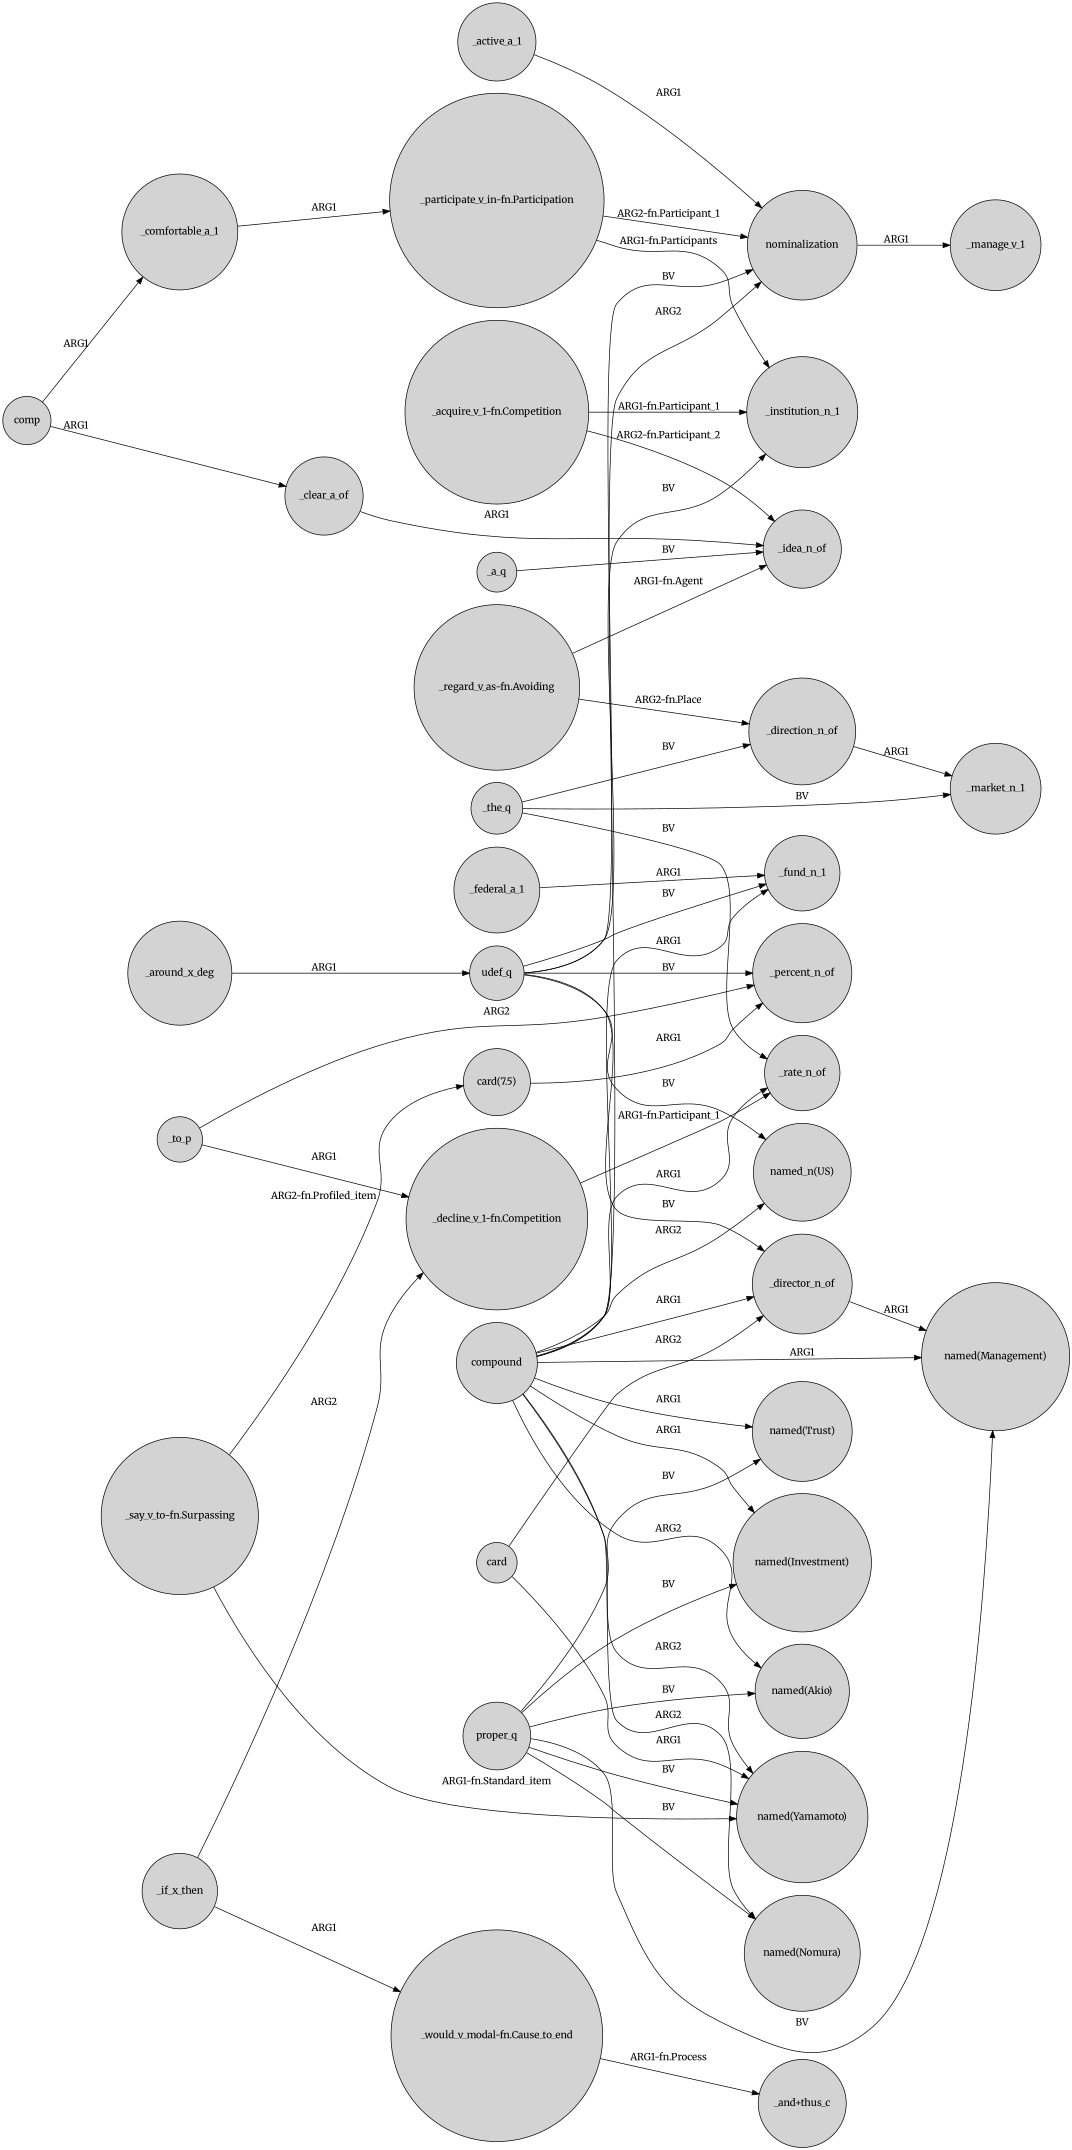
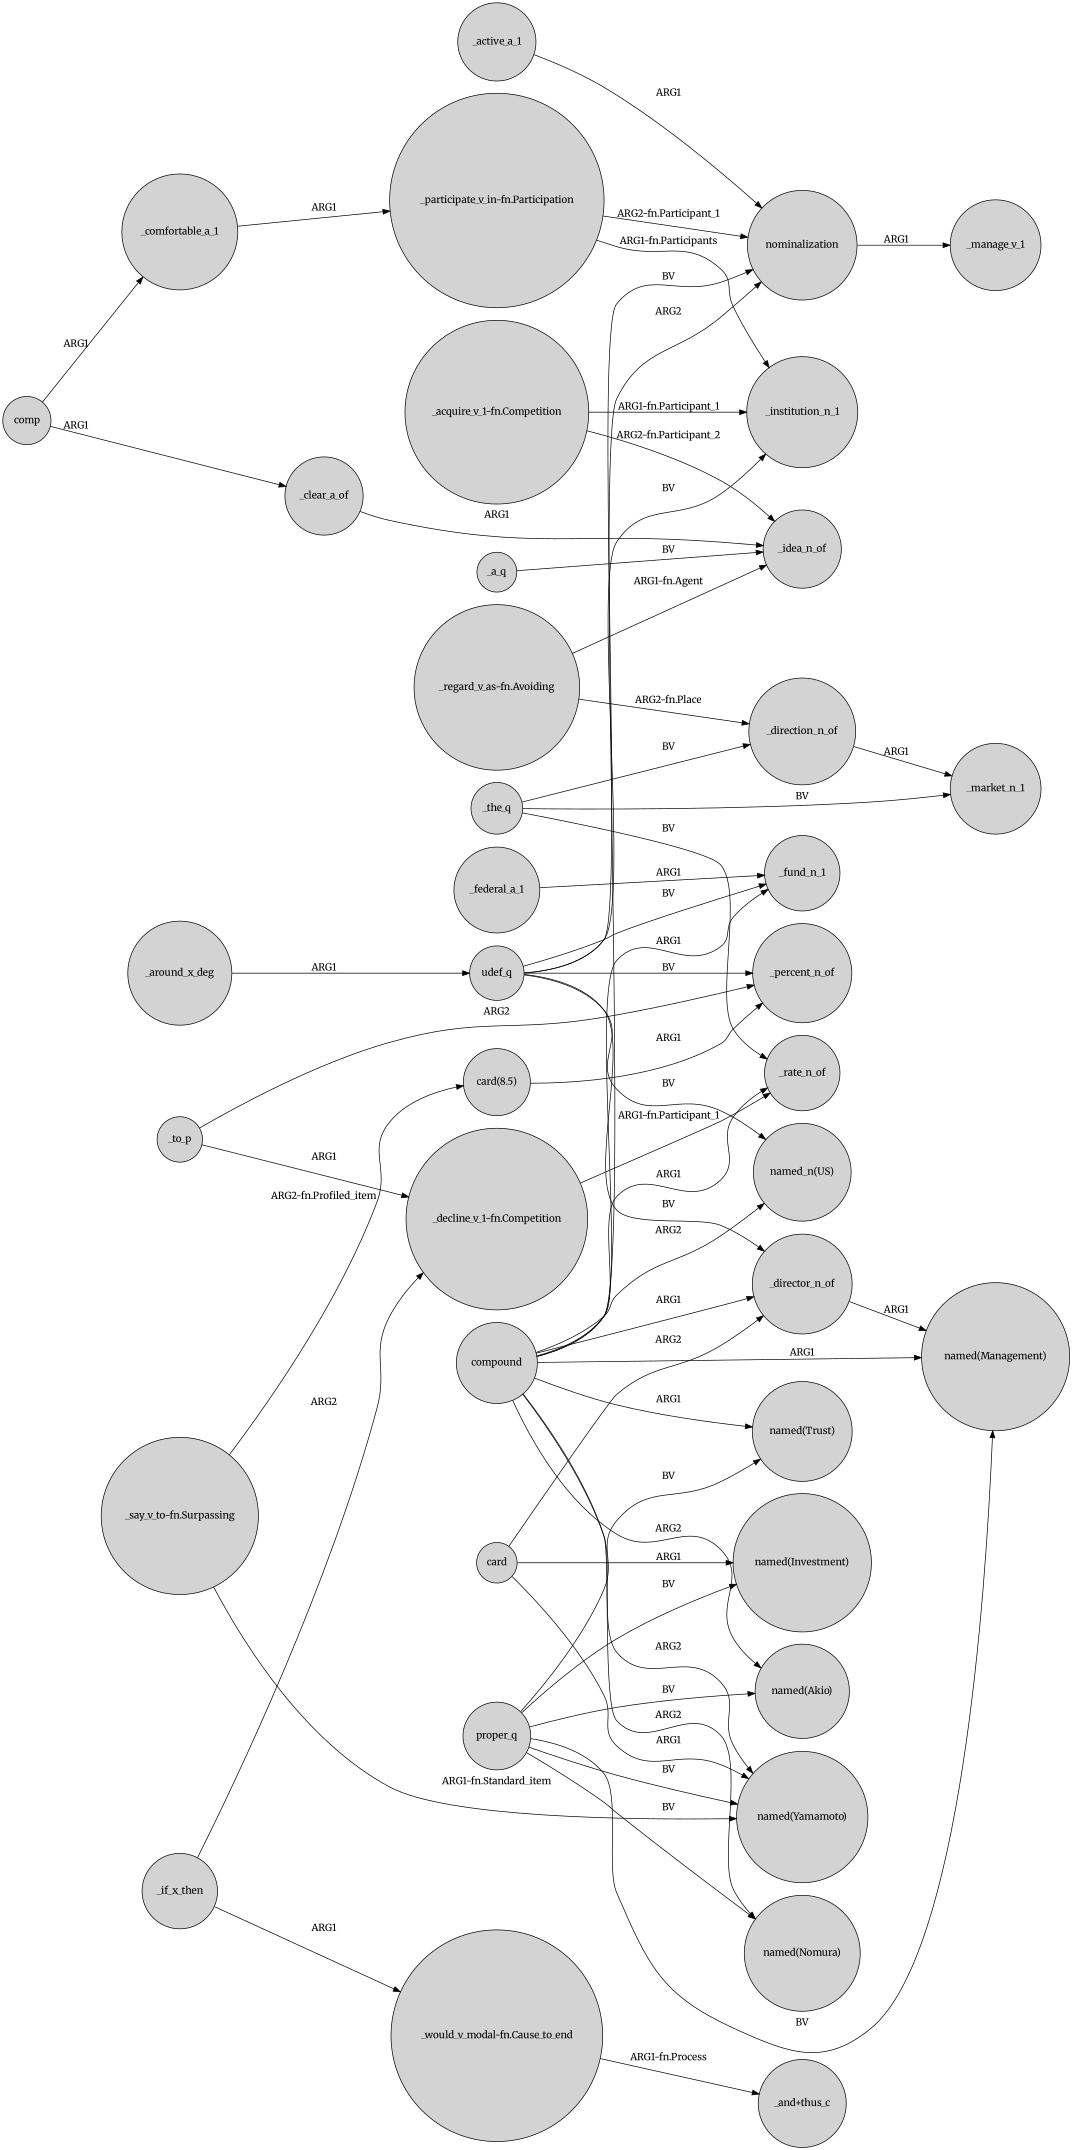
node "card(7.5)": label "card(7.5)" -> "card(8.5)"
edge "compound" -> "named(Investment)": now "card" -> "named(Investment)"
